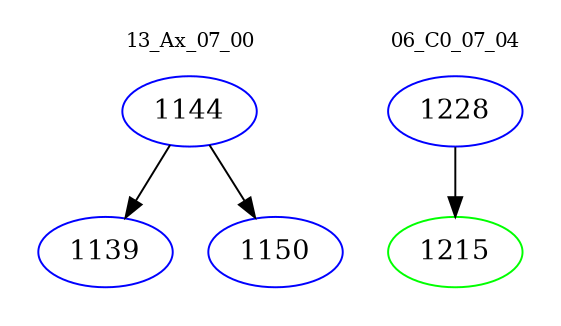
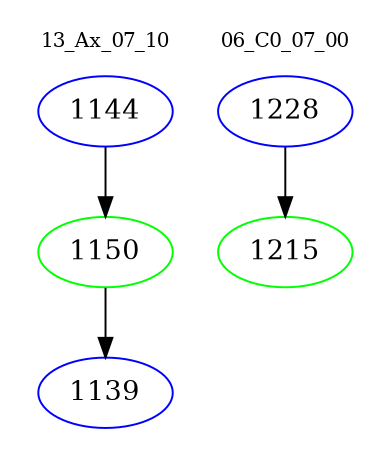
cluster "13_Ax_07_00": label "13_Ax_07_00" -> "13_Ax_07_10"
cluster "06_C0_07_04": label "06_C0_07_04" -> "06_C0_07_00"
edge "1144" -> "1139": now "1150" -> "1139"
node "1150": color blue -> green
